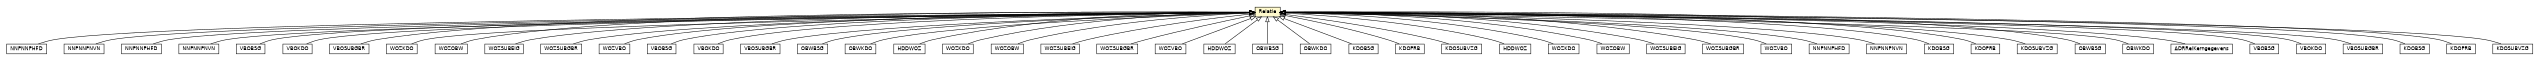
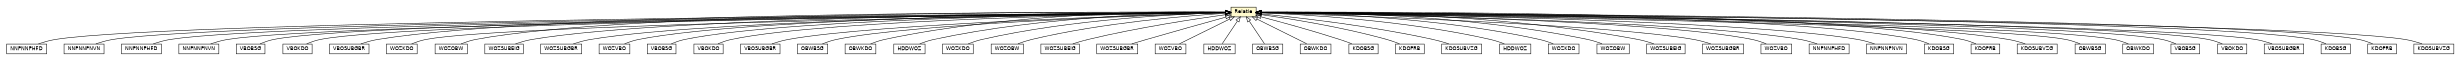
node "ADRRelKerngegevens": removed
